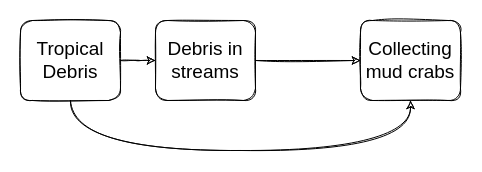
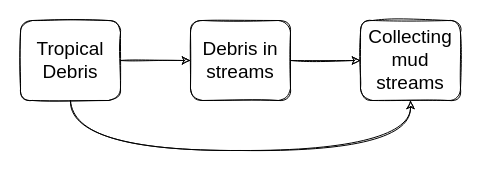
node "Debris in streams": moved (206, 61) -> (241, 61)
node "Collecting mud crabs": label "Collecting mud crabs" -> "Collecting mud streams"
